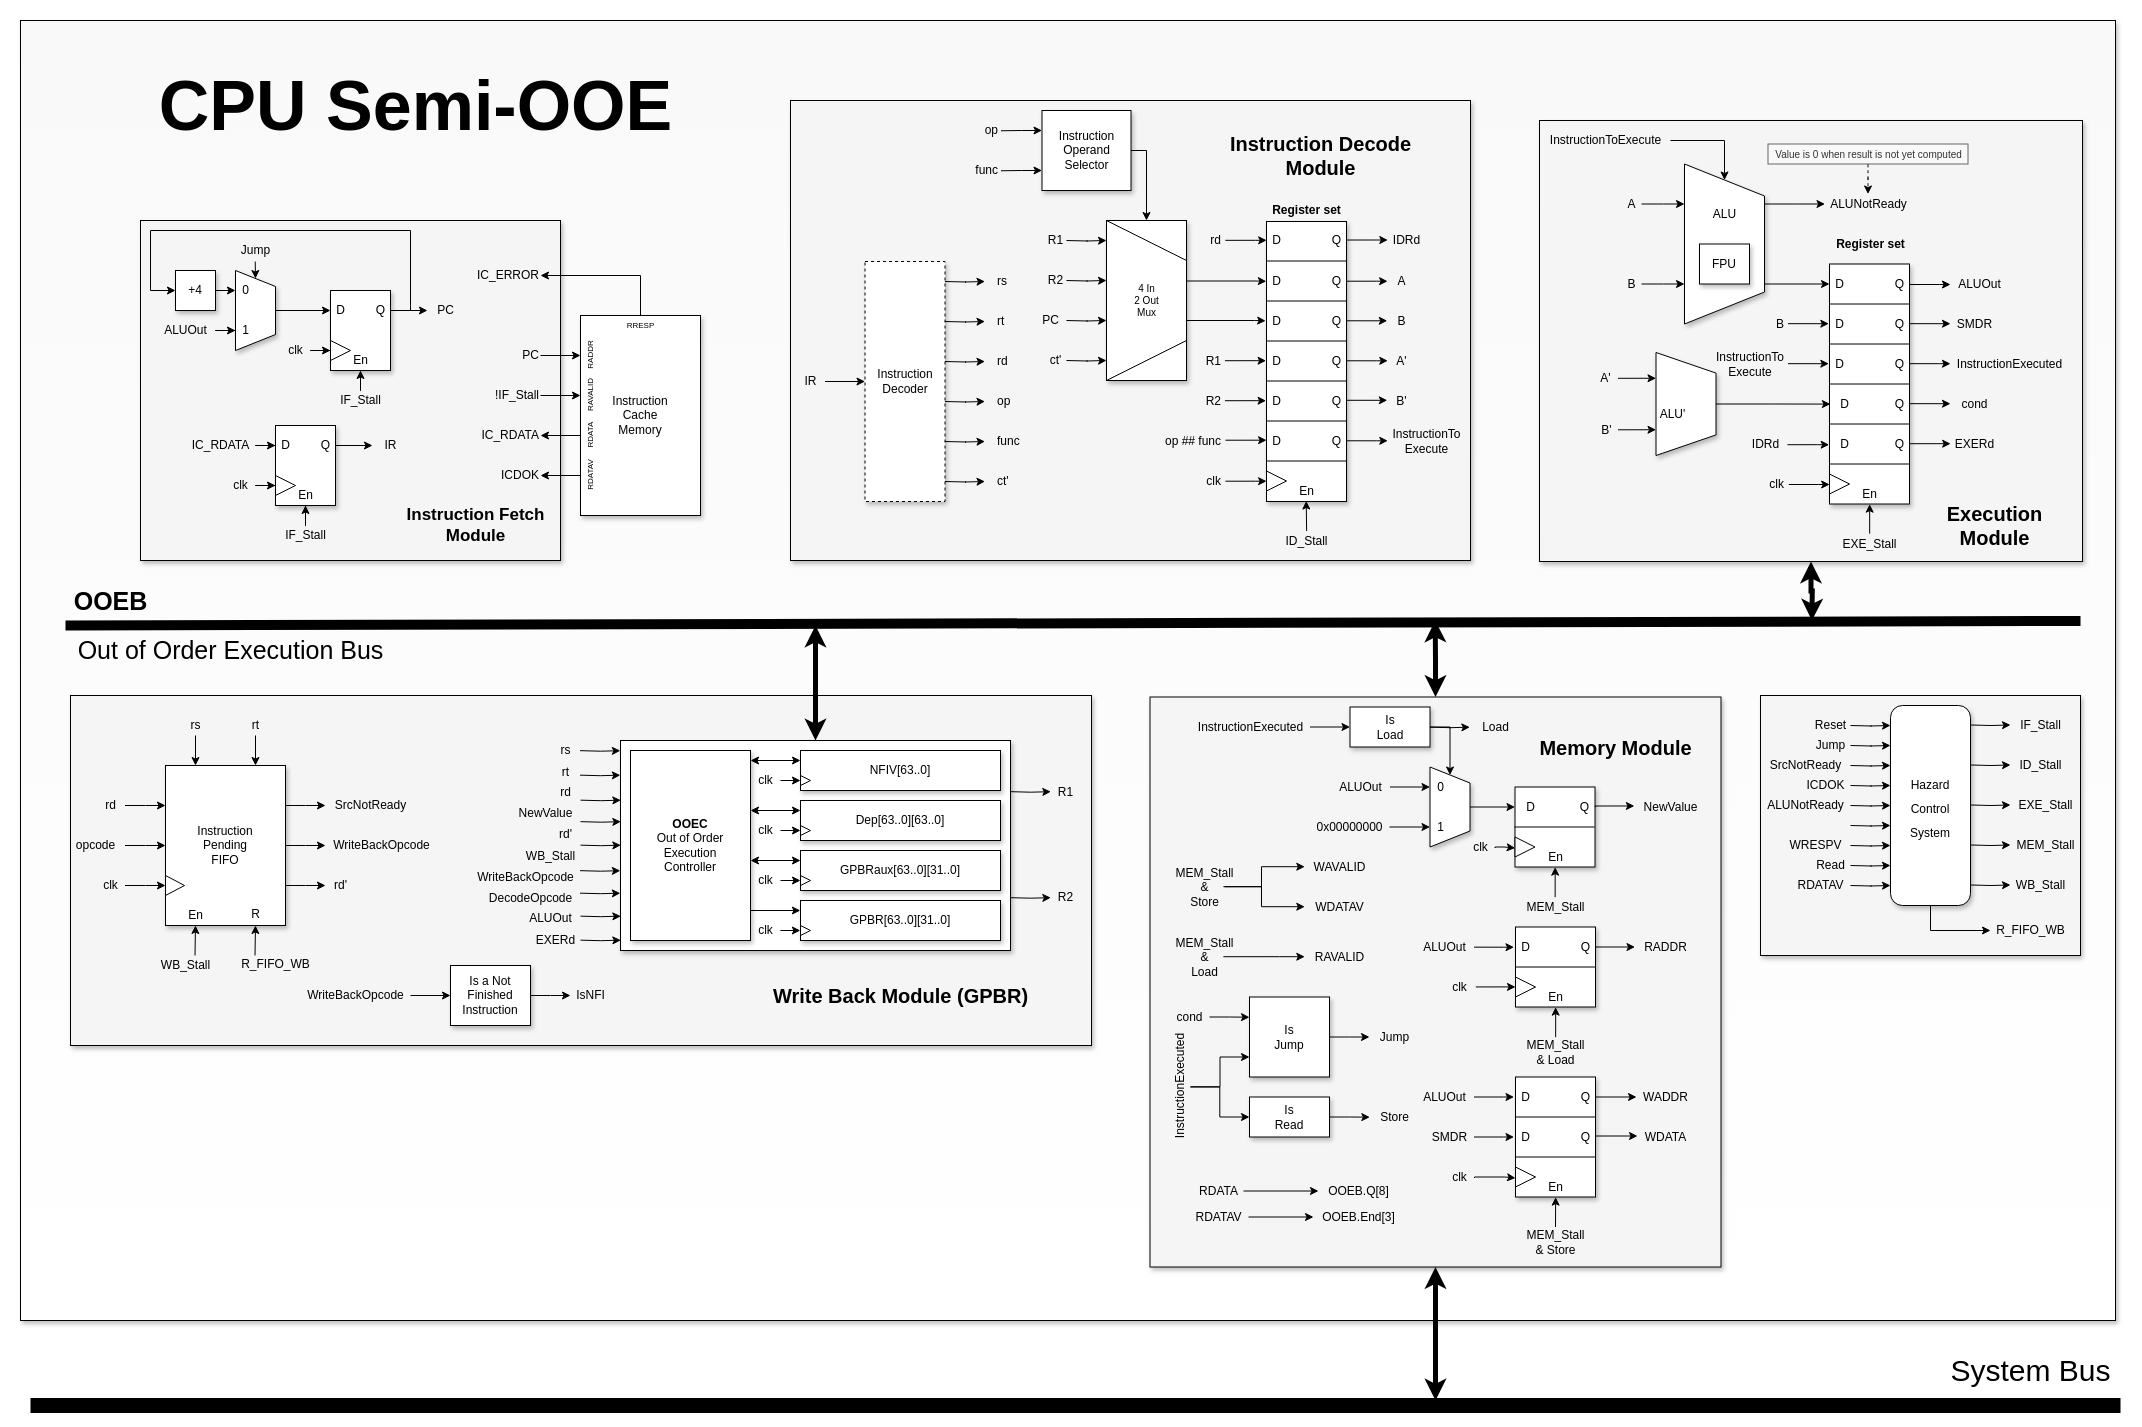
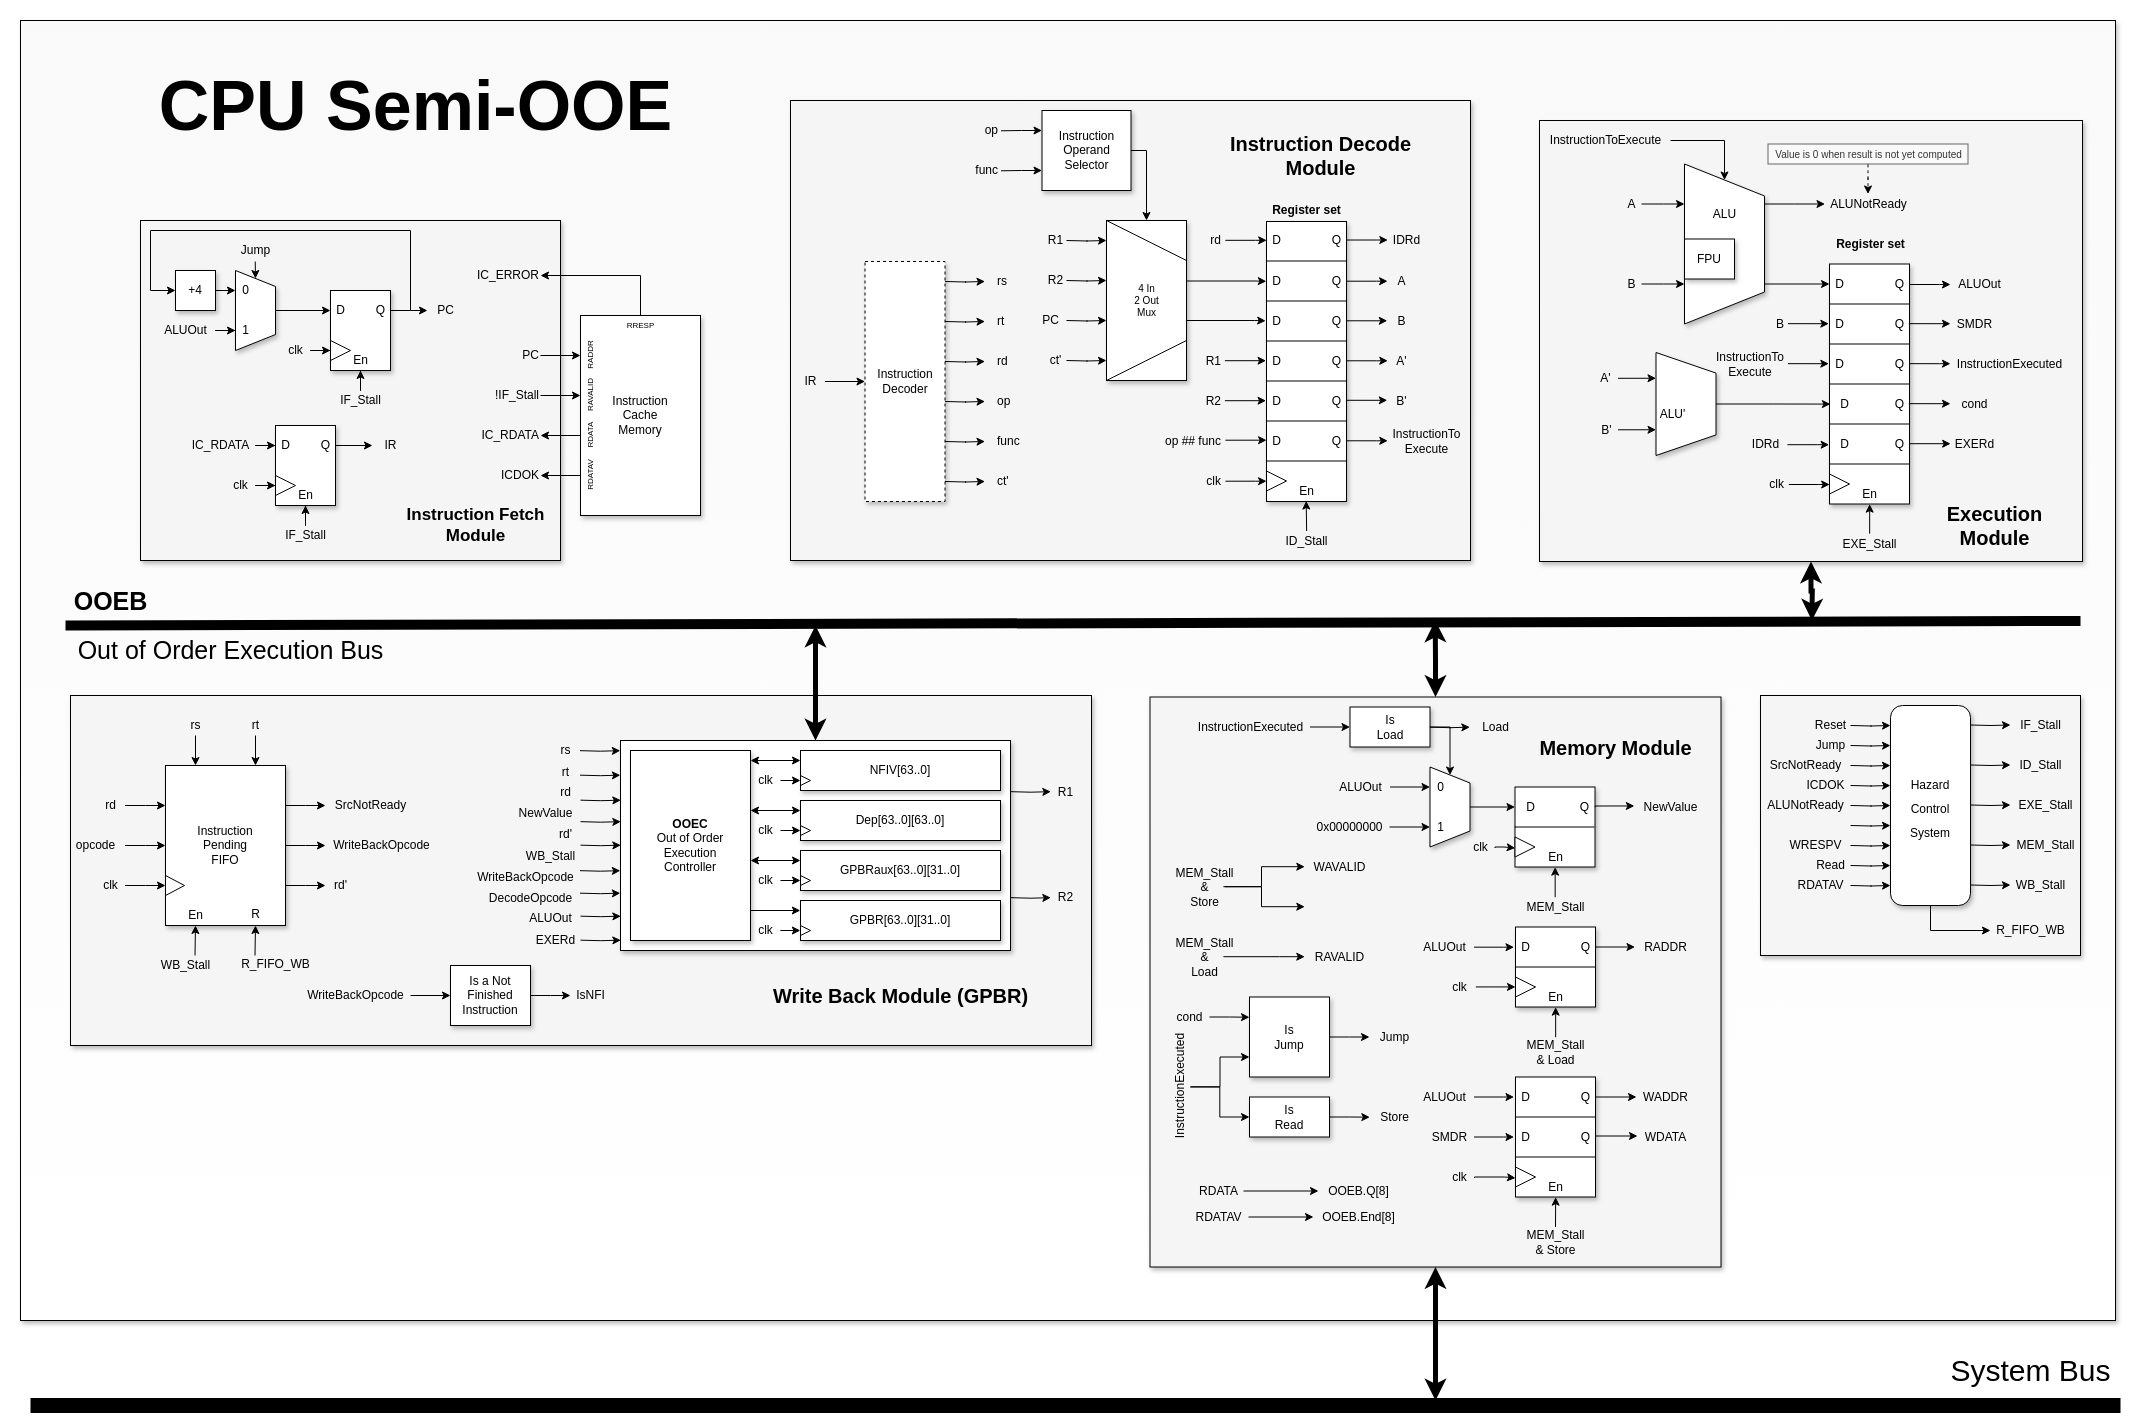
node "FPU": moved (1725, 264) -> (1710, 259)
node "WDATAV": removed
node "OOEB.End[3]": label "OOEB.End[3]" -> "OOEB.End[8]"
